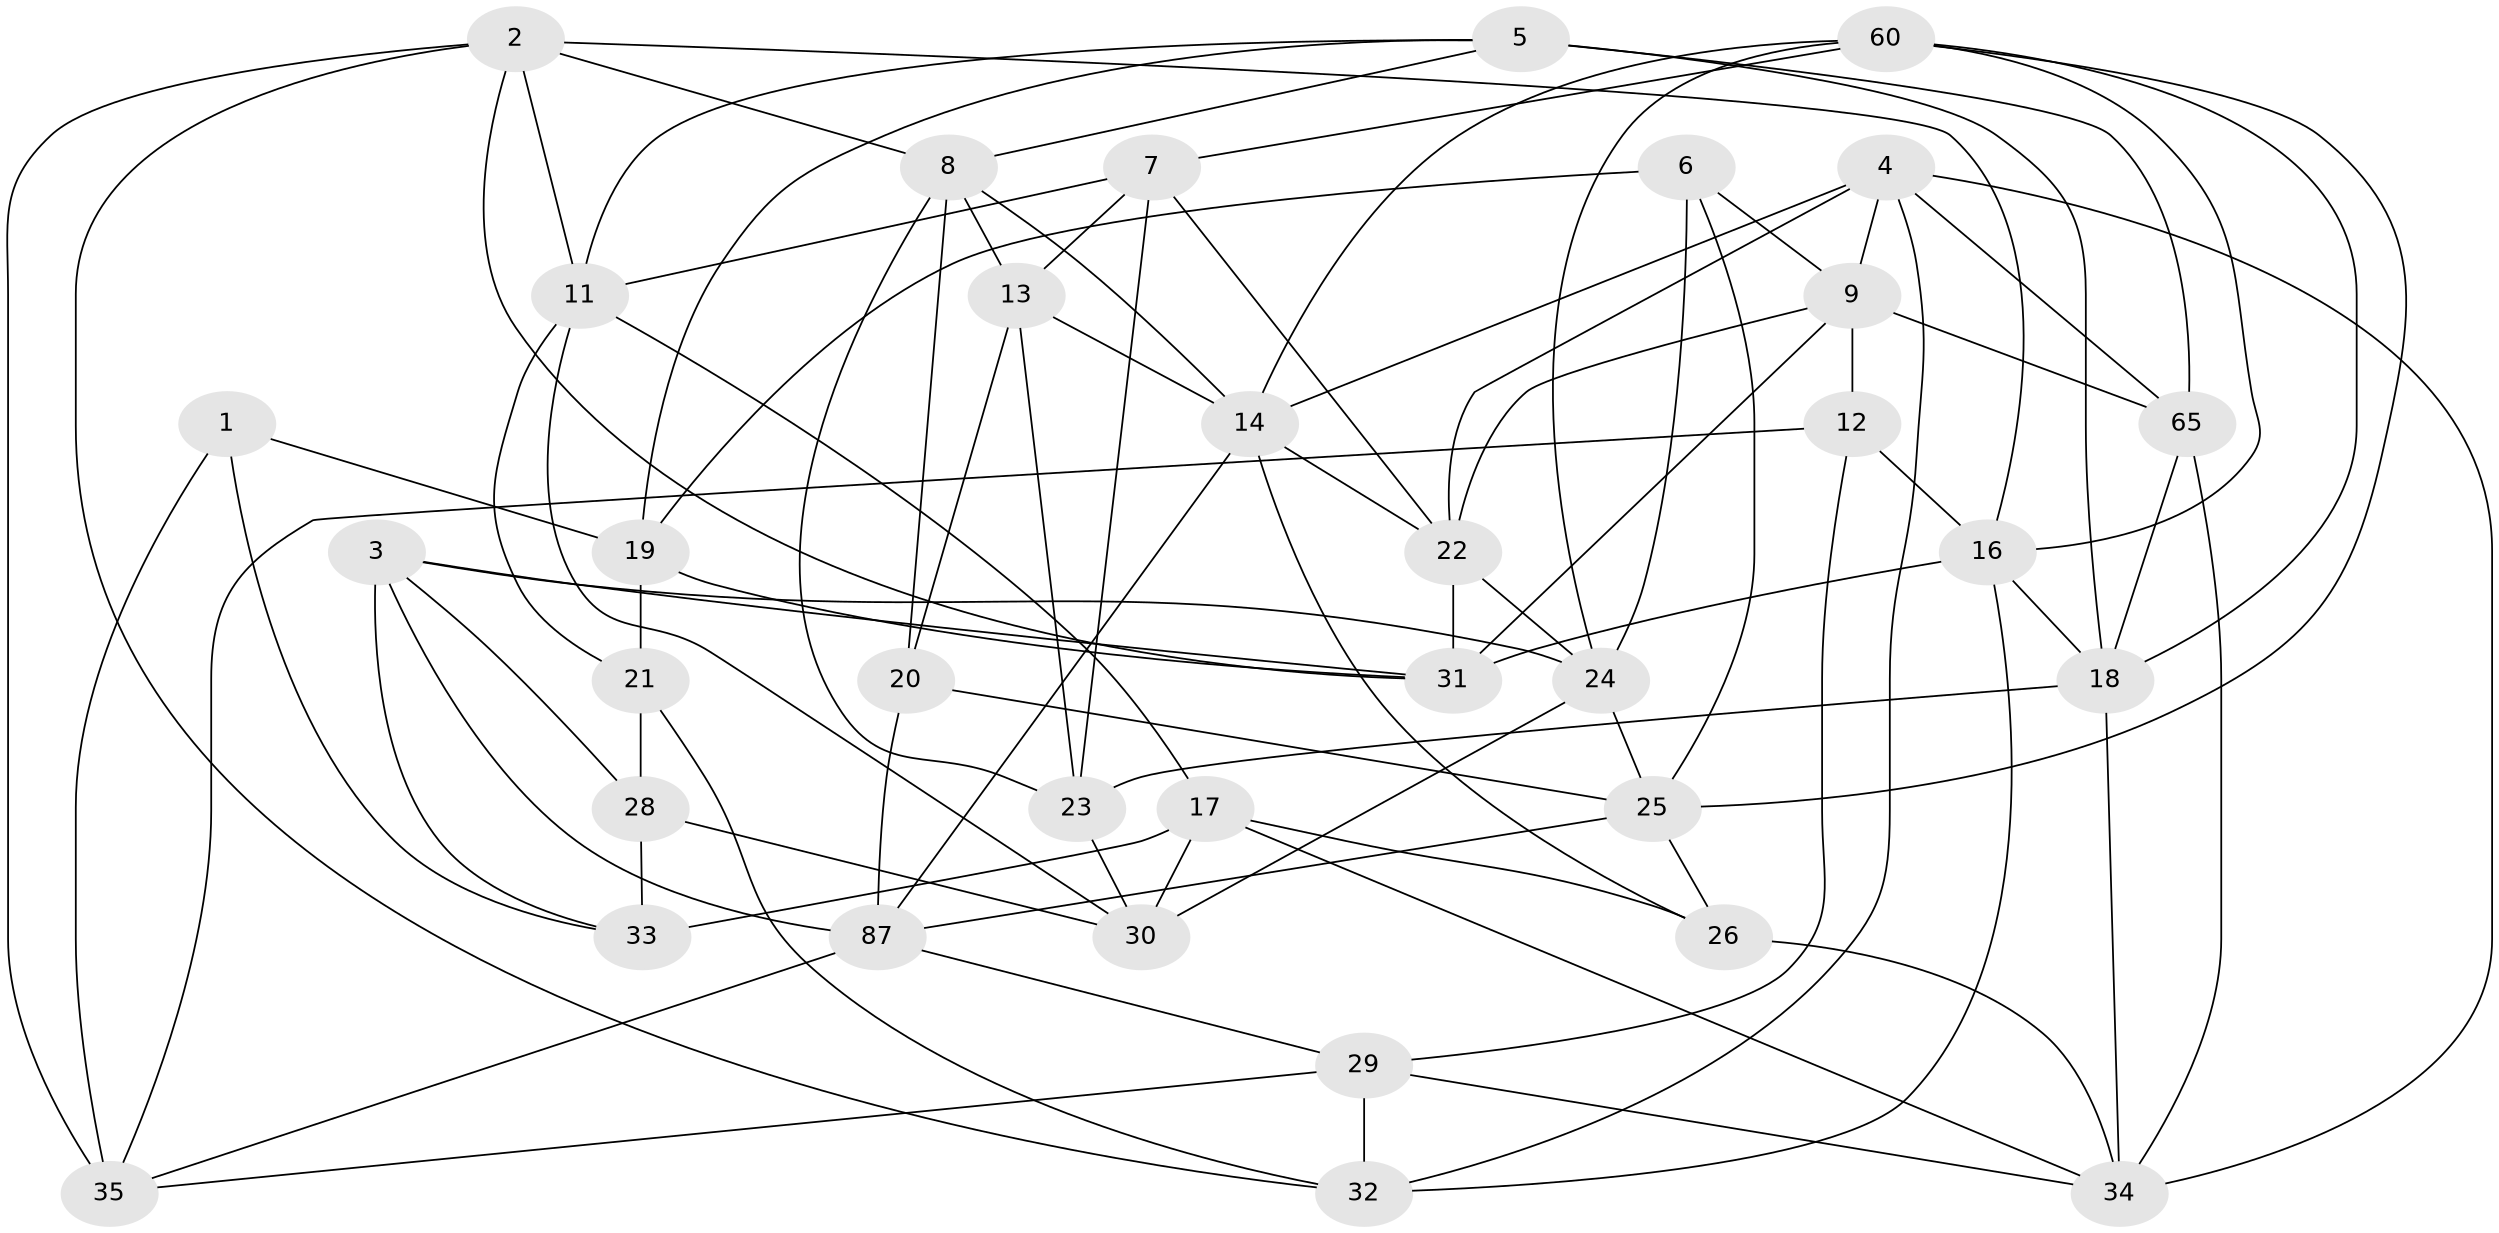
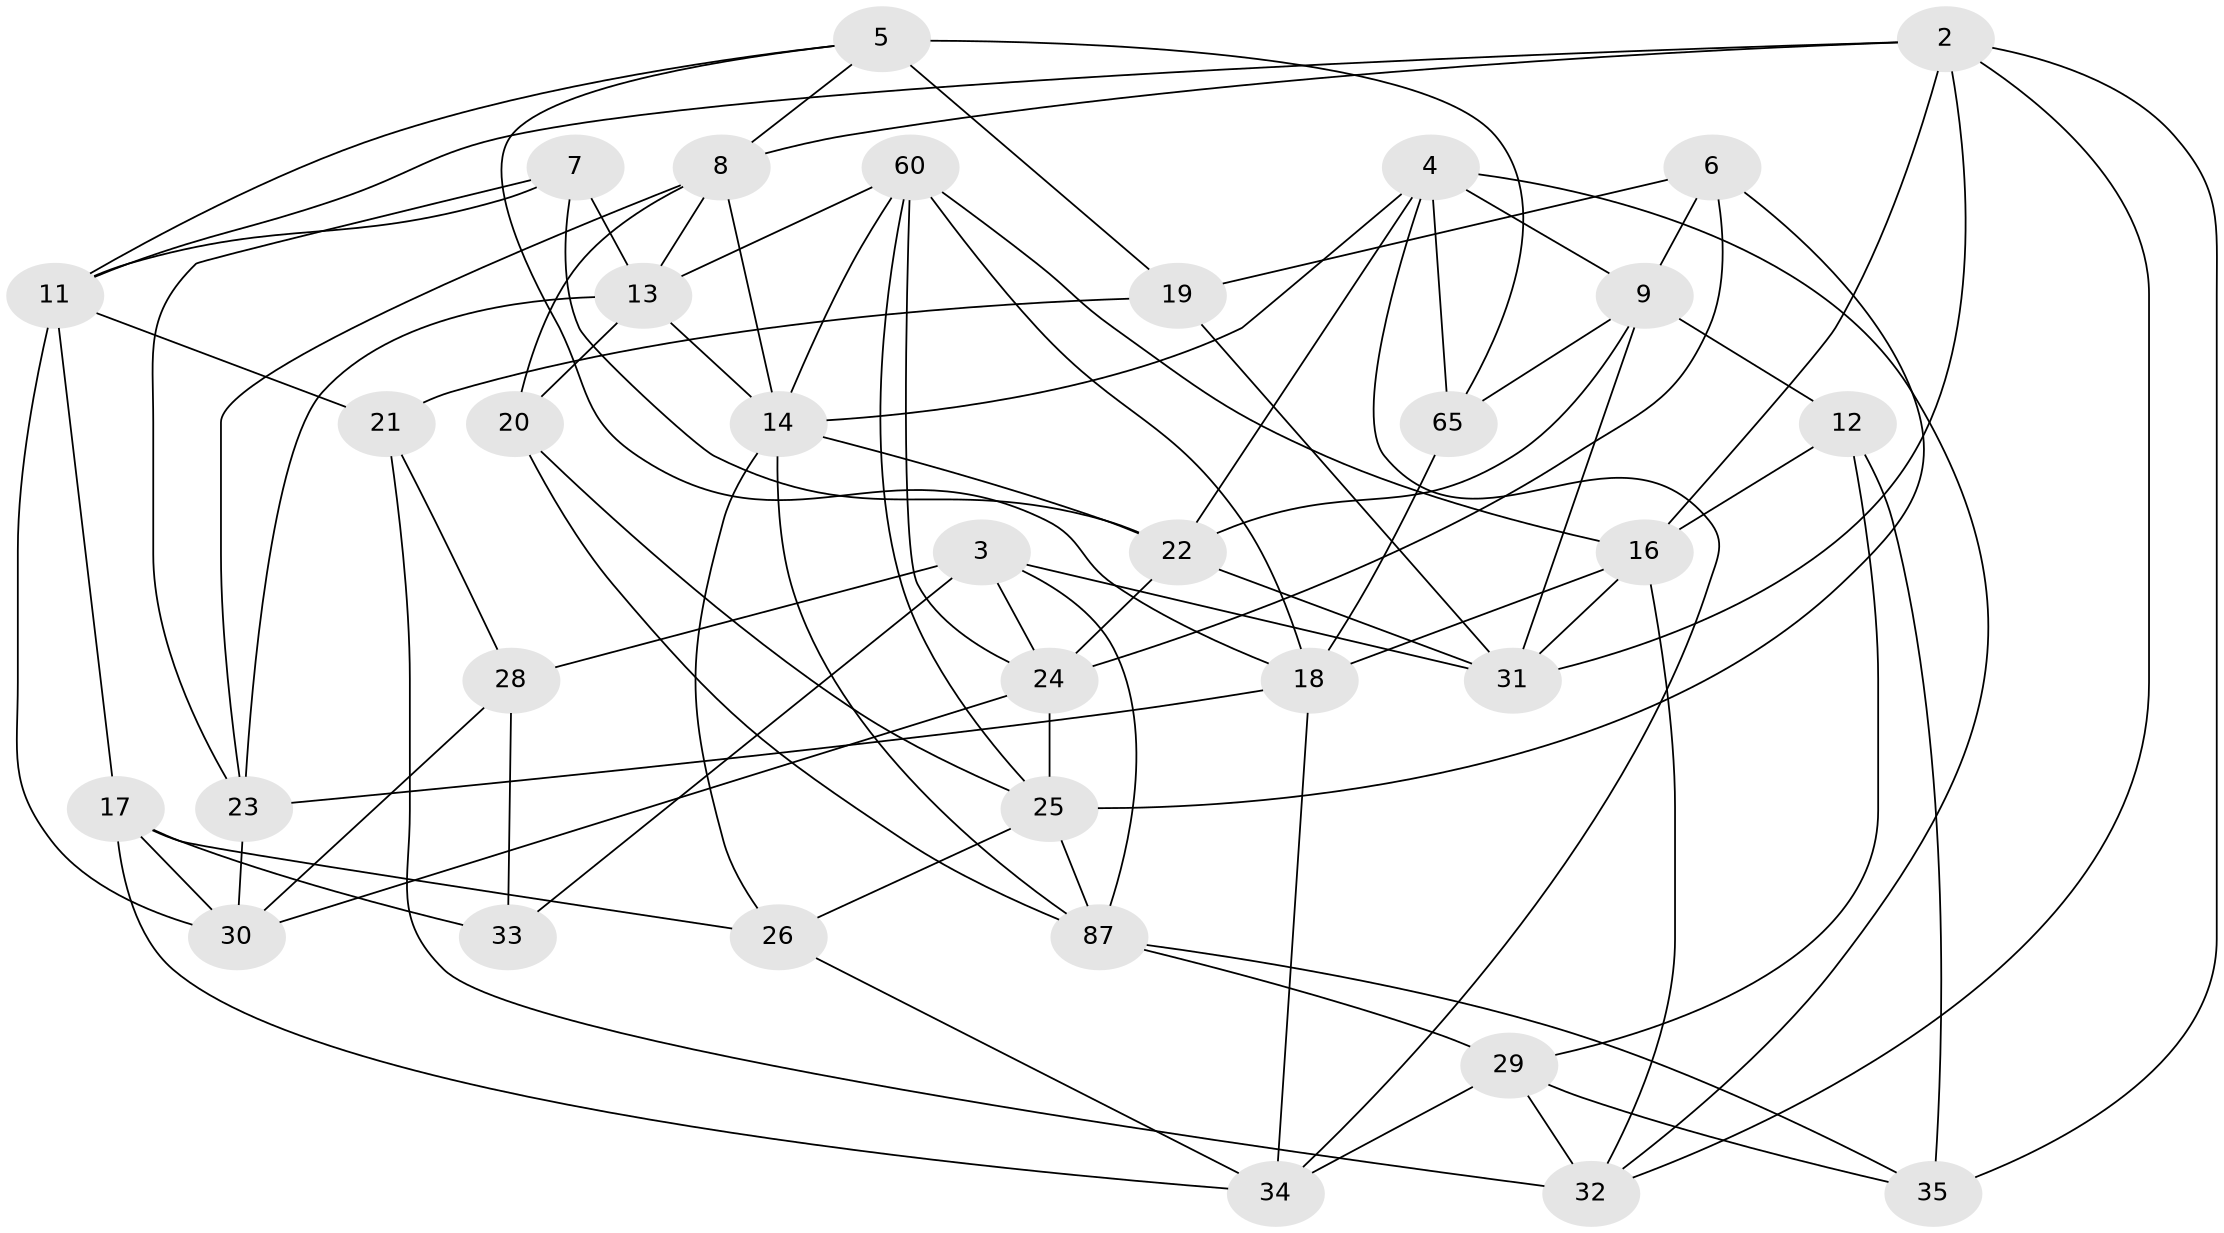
edge "60" -- "7": now "60" -- "13"
node "1": removed
edge "65" -- "34": removed
